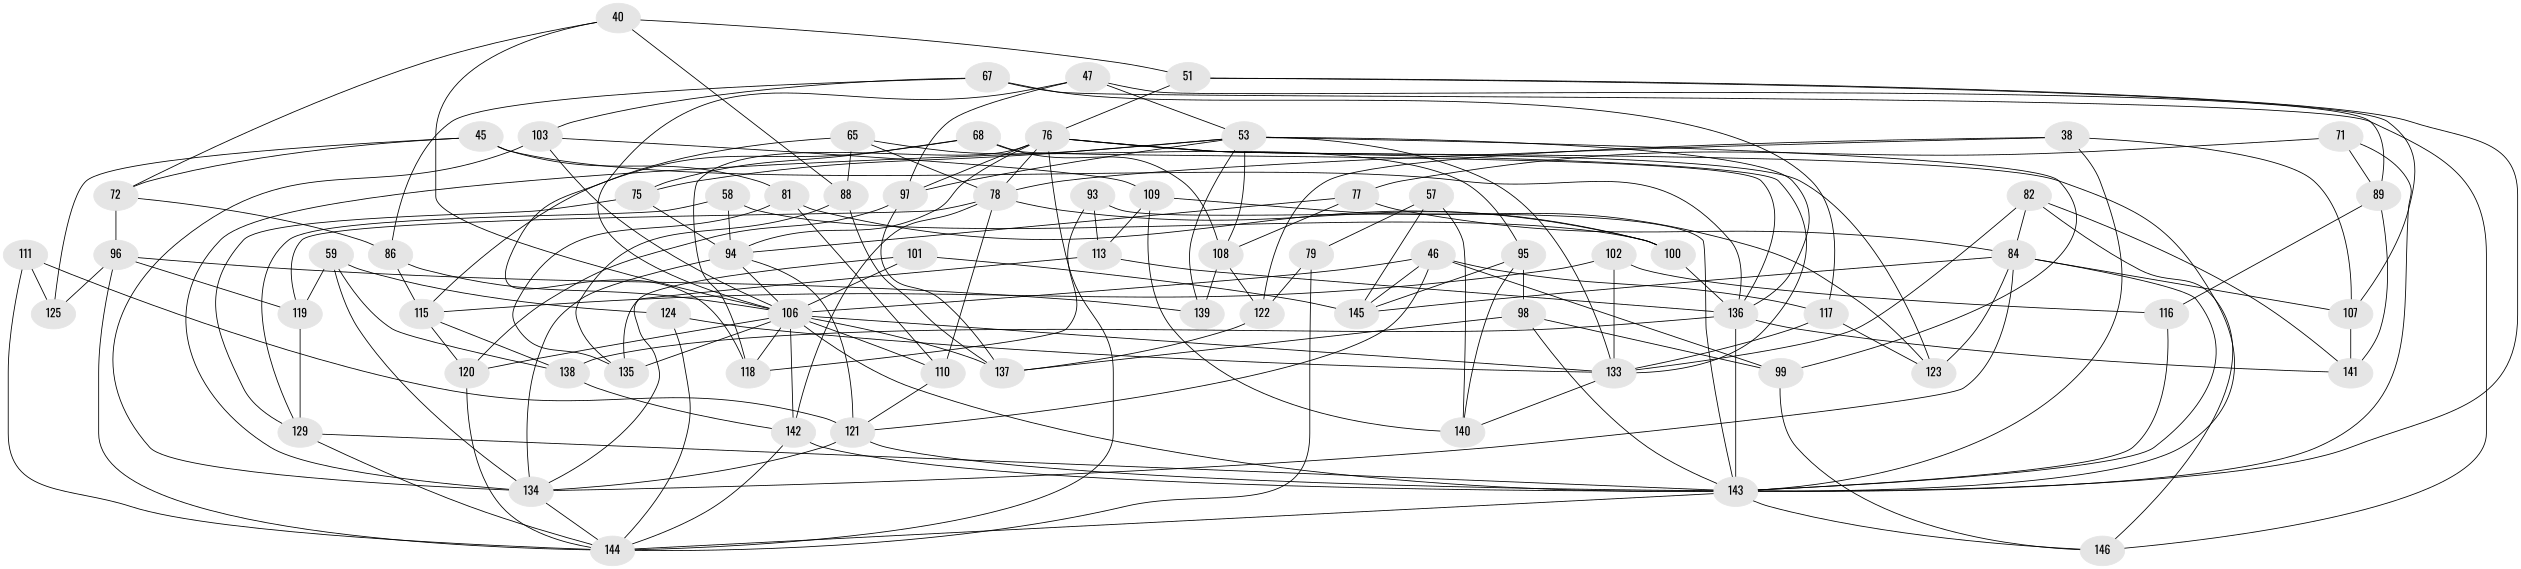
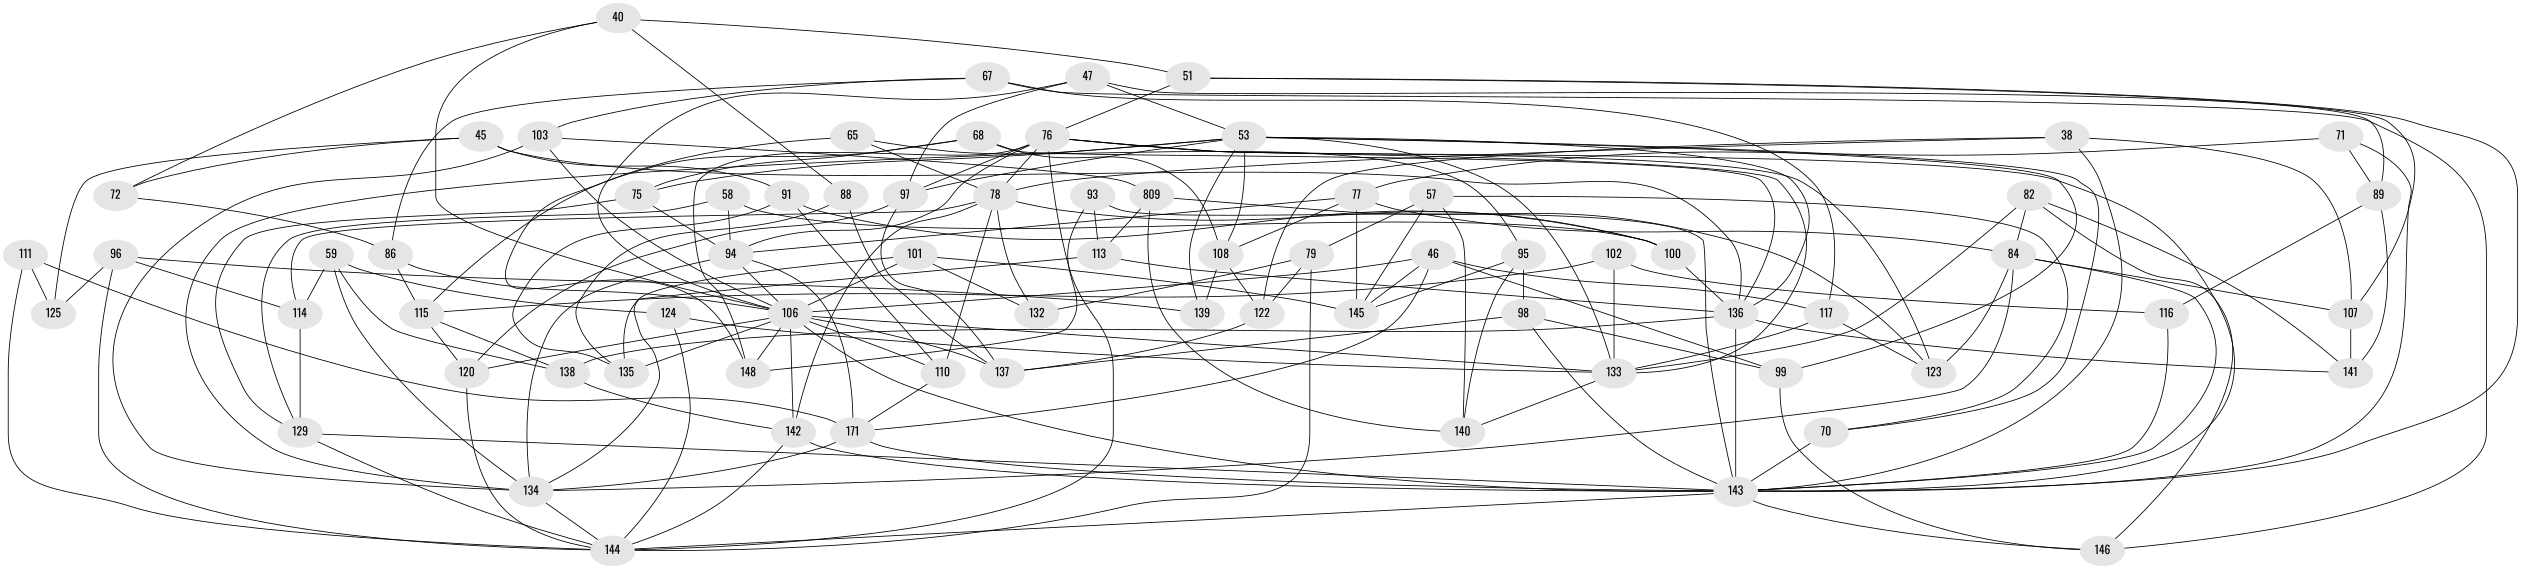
edge "65" -- "88": removed
node "81": label "81" -> "91"
node "109": label "109" -> "809"
edge "72" -- "96": removed
edge "84" -- "145": now "77" -- "145"
node "119": label "119" -> "114"
node "132": added
node "118": label "118" -> "148"
node "121": label "121" -> "171"
node "70": added
